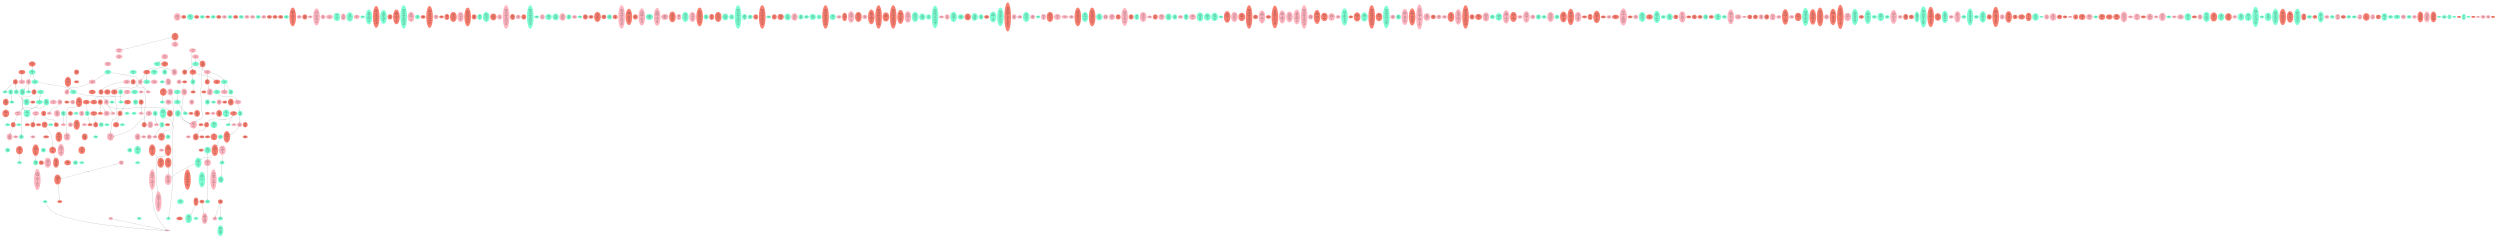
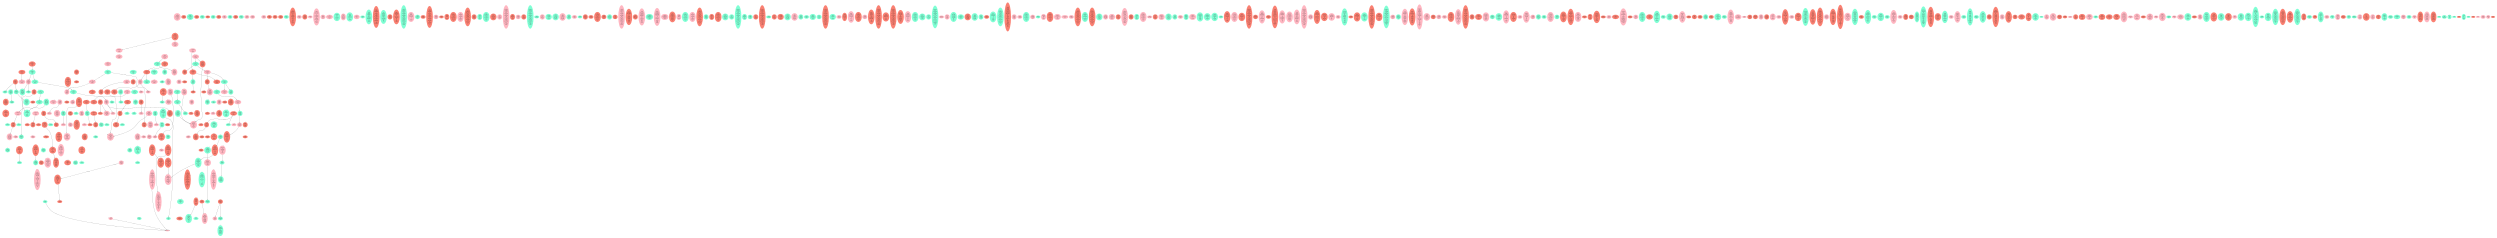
node "# 0x4b8 JUMPDEST PUSHX Data JUMP": removed
